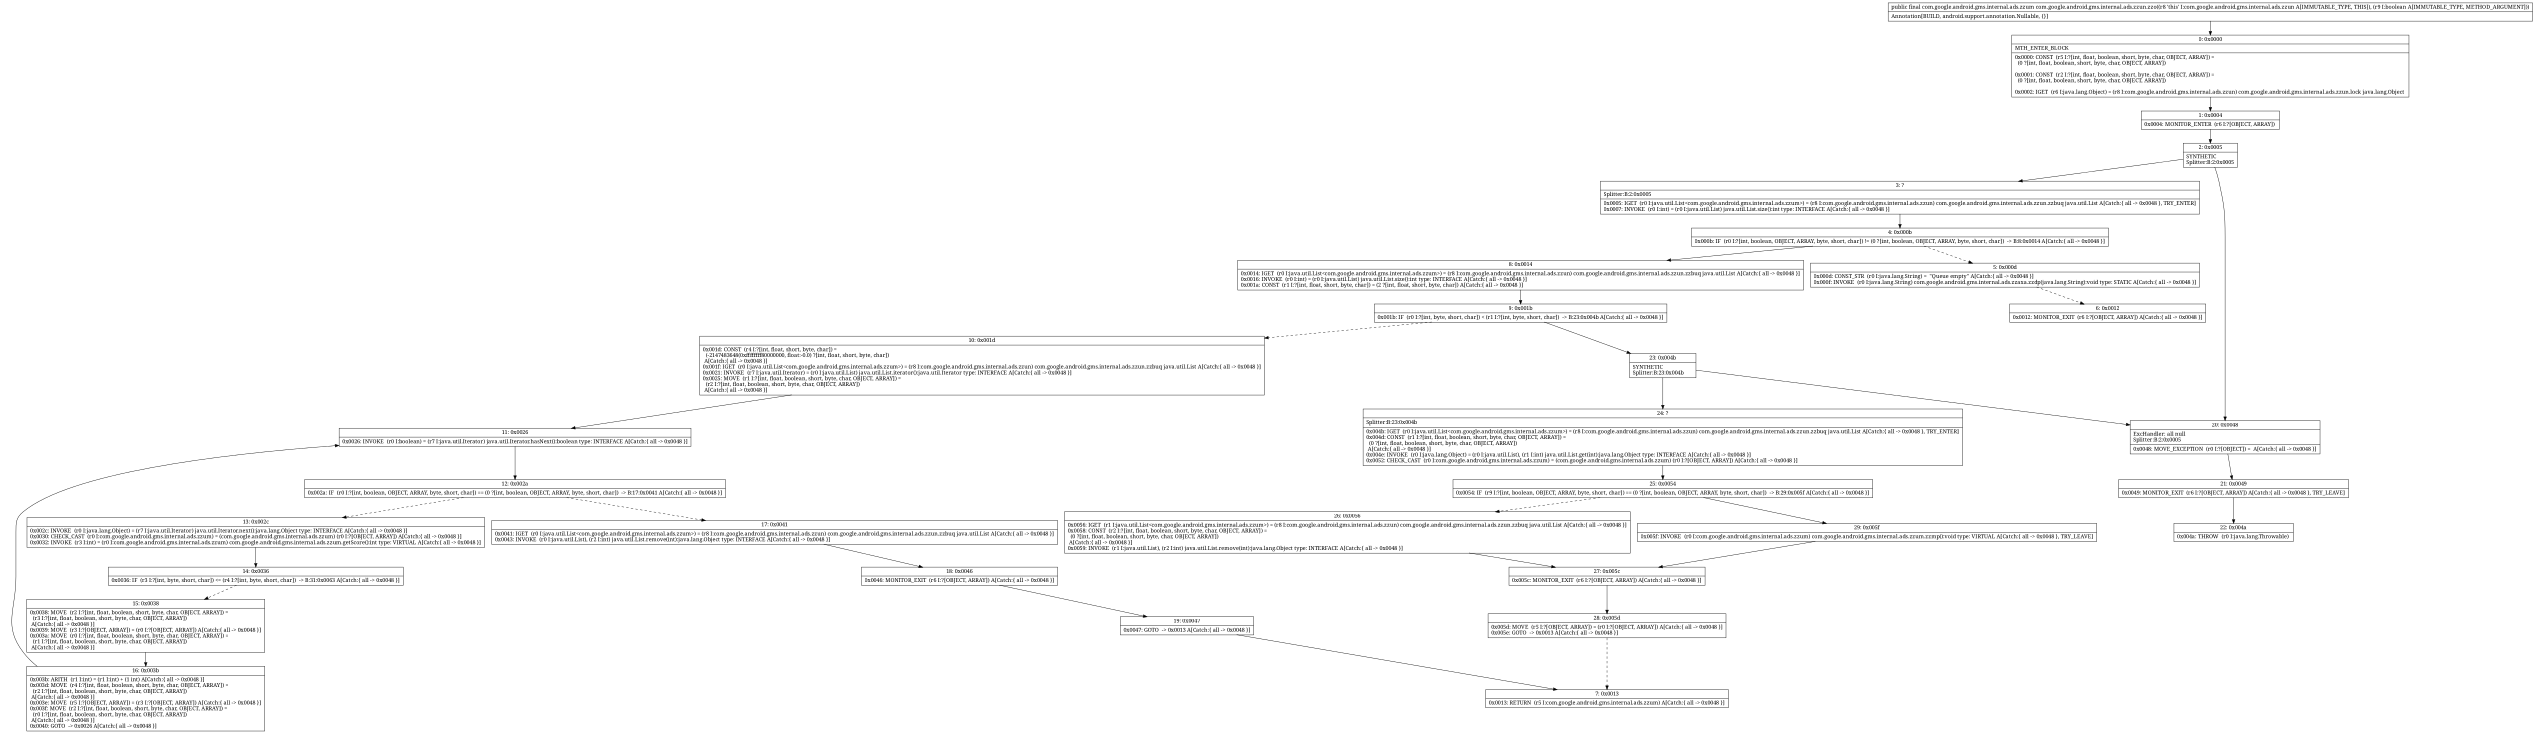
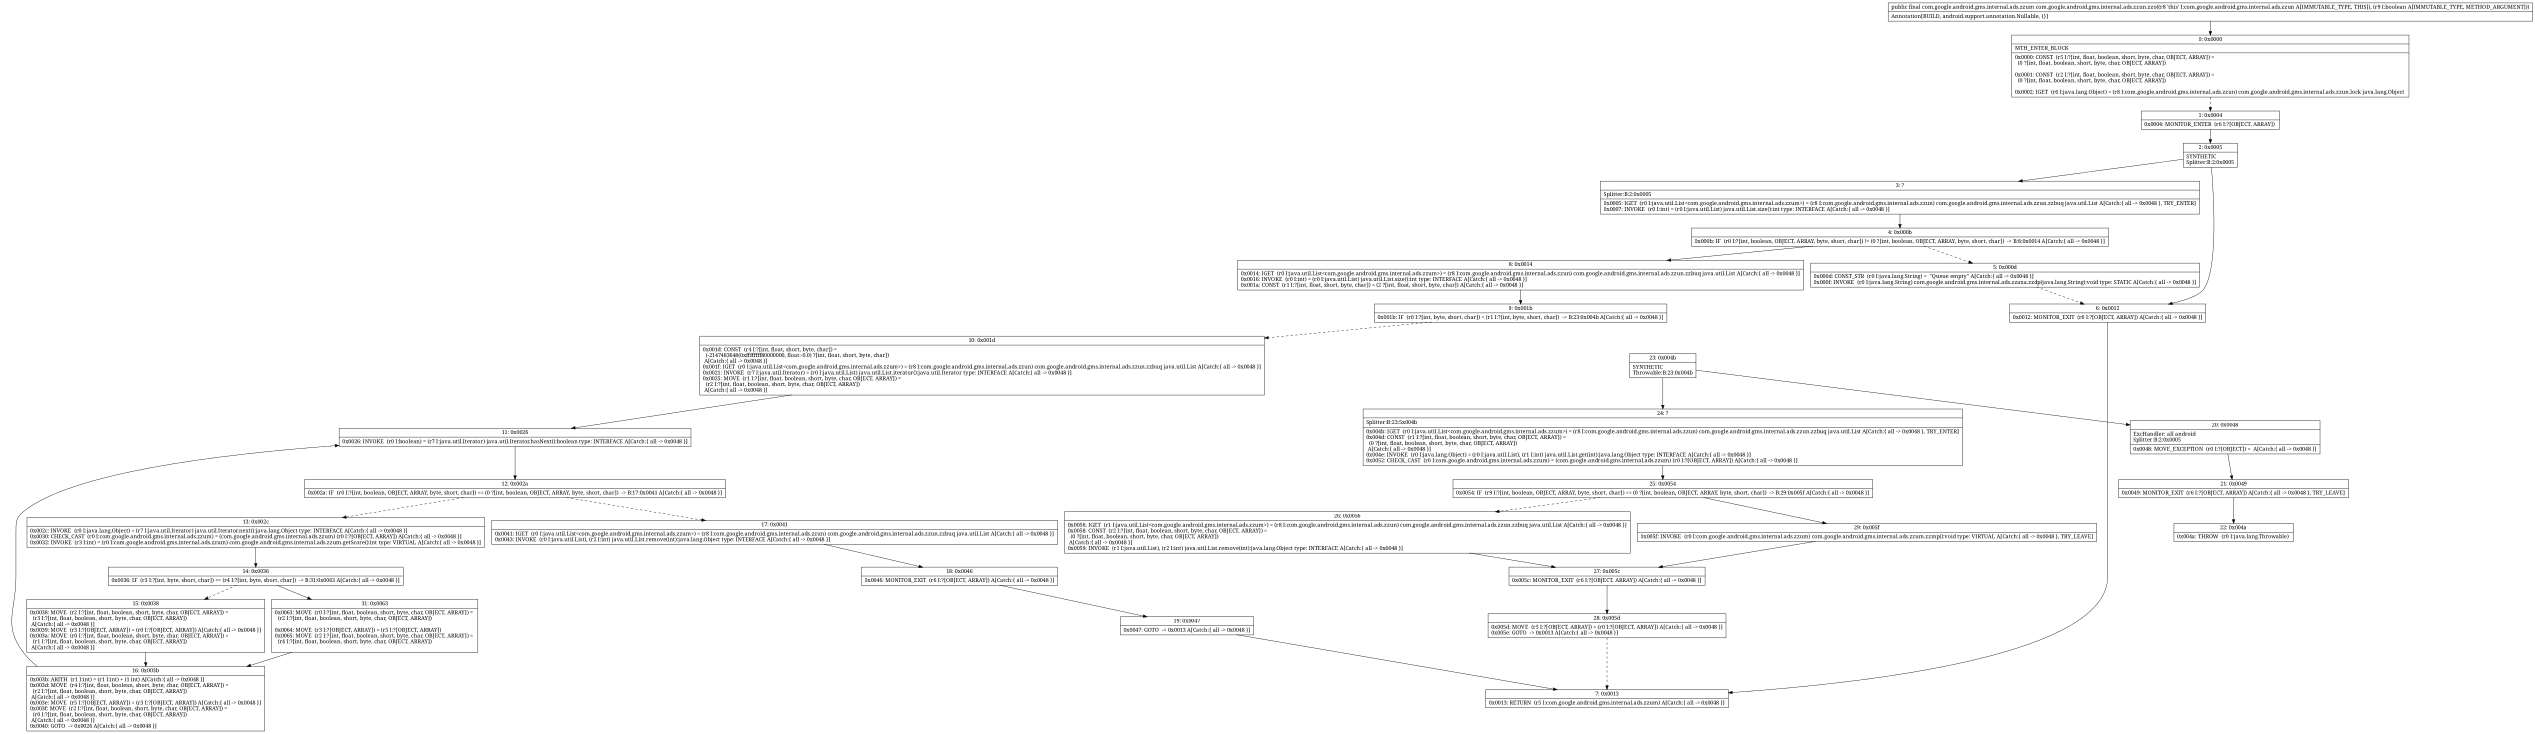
edge "0: 0x0000" -> "1: 0x0004": style solid -> dashed
edge "2: 0x0005" -> "20: 0x0048": now "2: 0x0005" -> "6: 0x0012"
edge "9: 0x001b" -> "23: 0x004b": removed
node "23: 0x004b": text "Splitter:B:23:0x004b" -> "Throwable:B:23:0x004b"
node "24: ?": text "Splitter:B:23:0x004b" -> "Splitter:B:23:5x004b"
node "20: 0x0048": text "ExcHandler: all null" -> "ExcHandler: all android"
node "31: 0x0063": added
edge "6: 0x0012" -> "7: 0x0013": added
